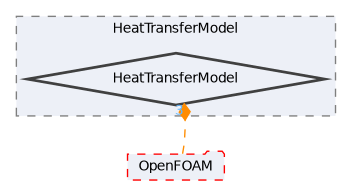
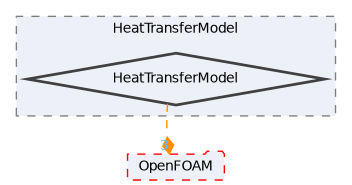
edge "OpenFOAM" -> "HeatTransferModel": reversed
